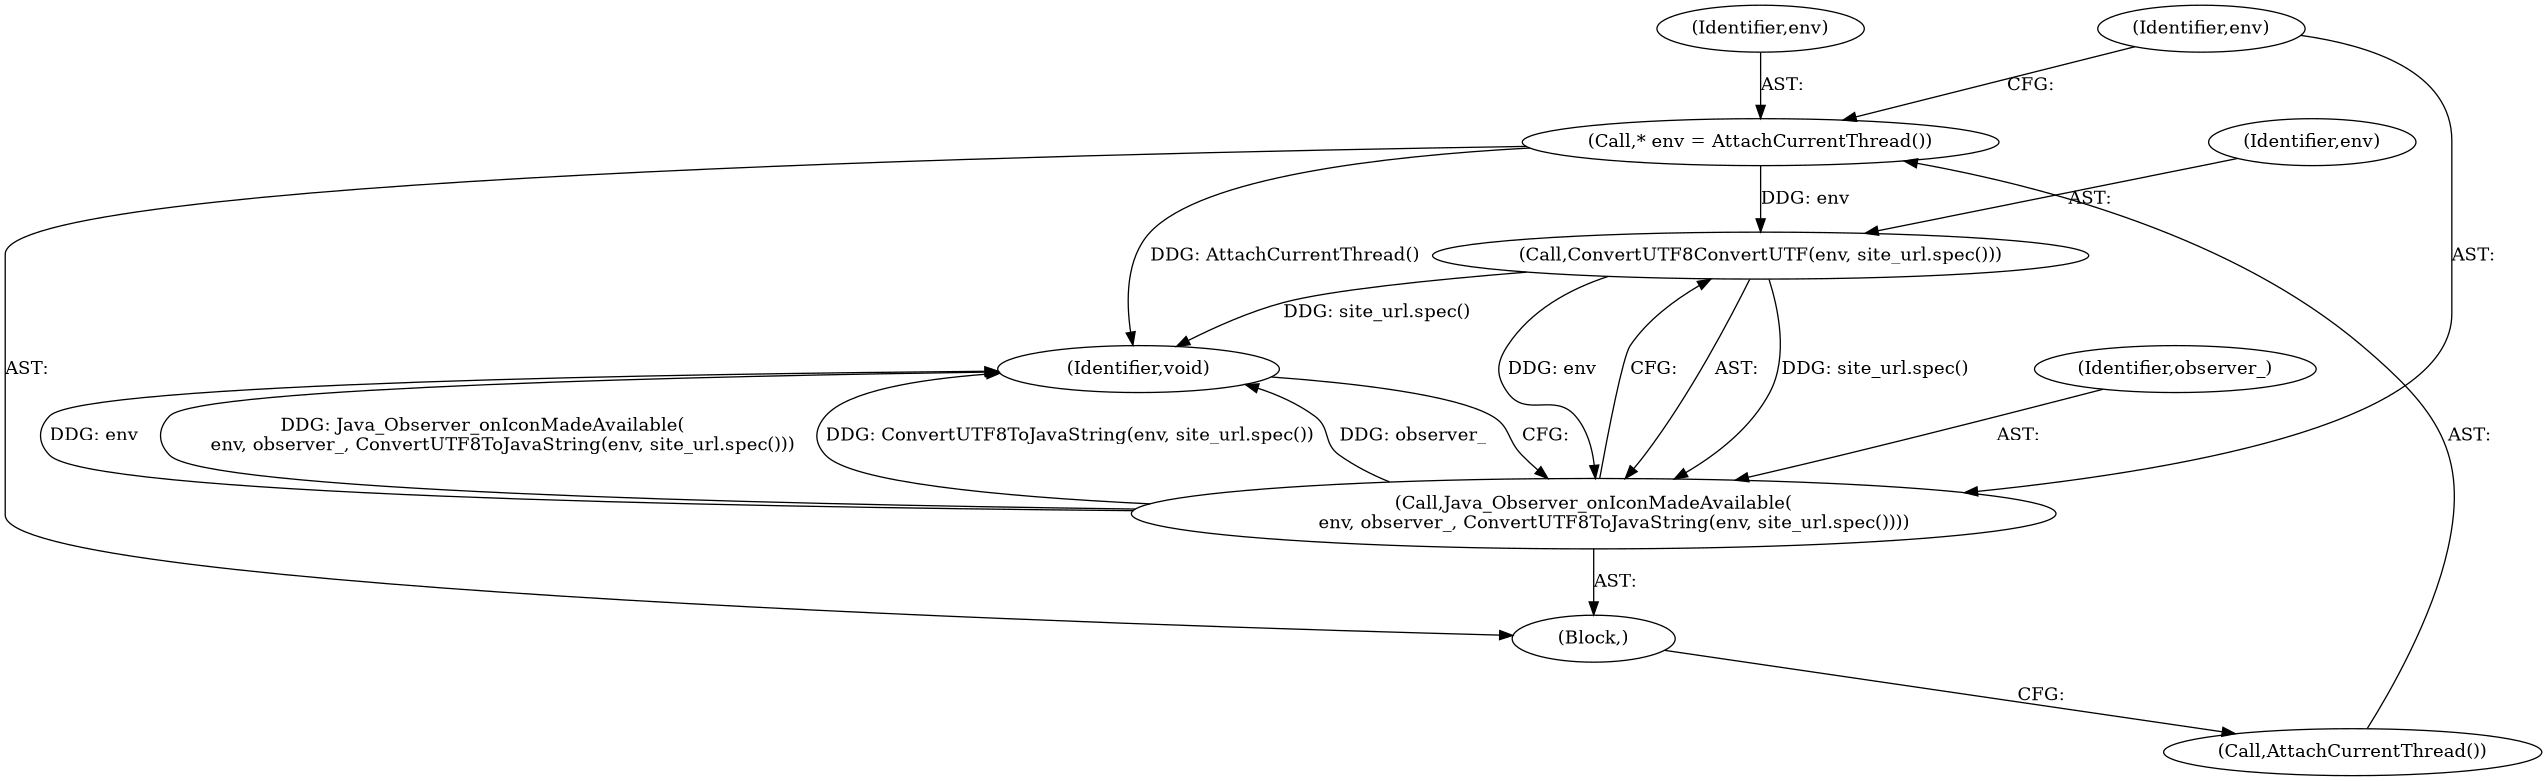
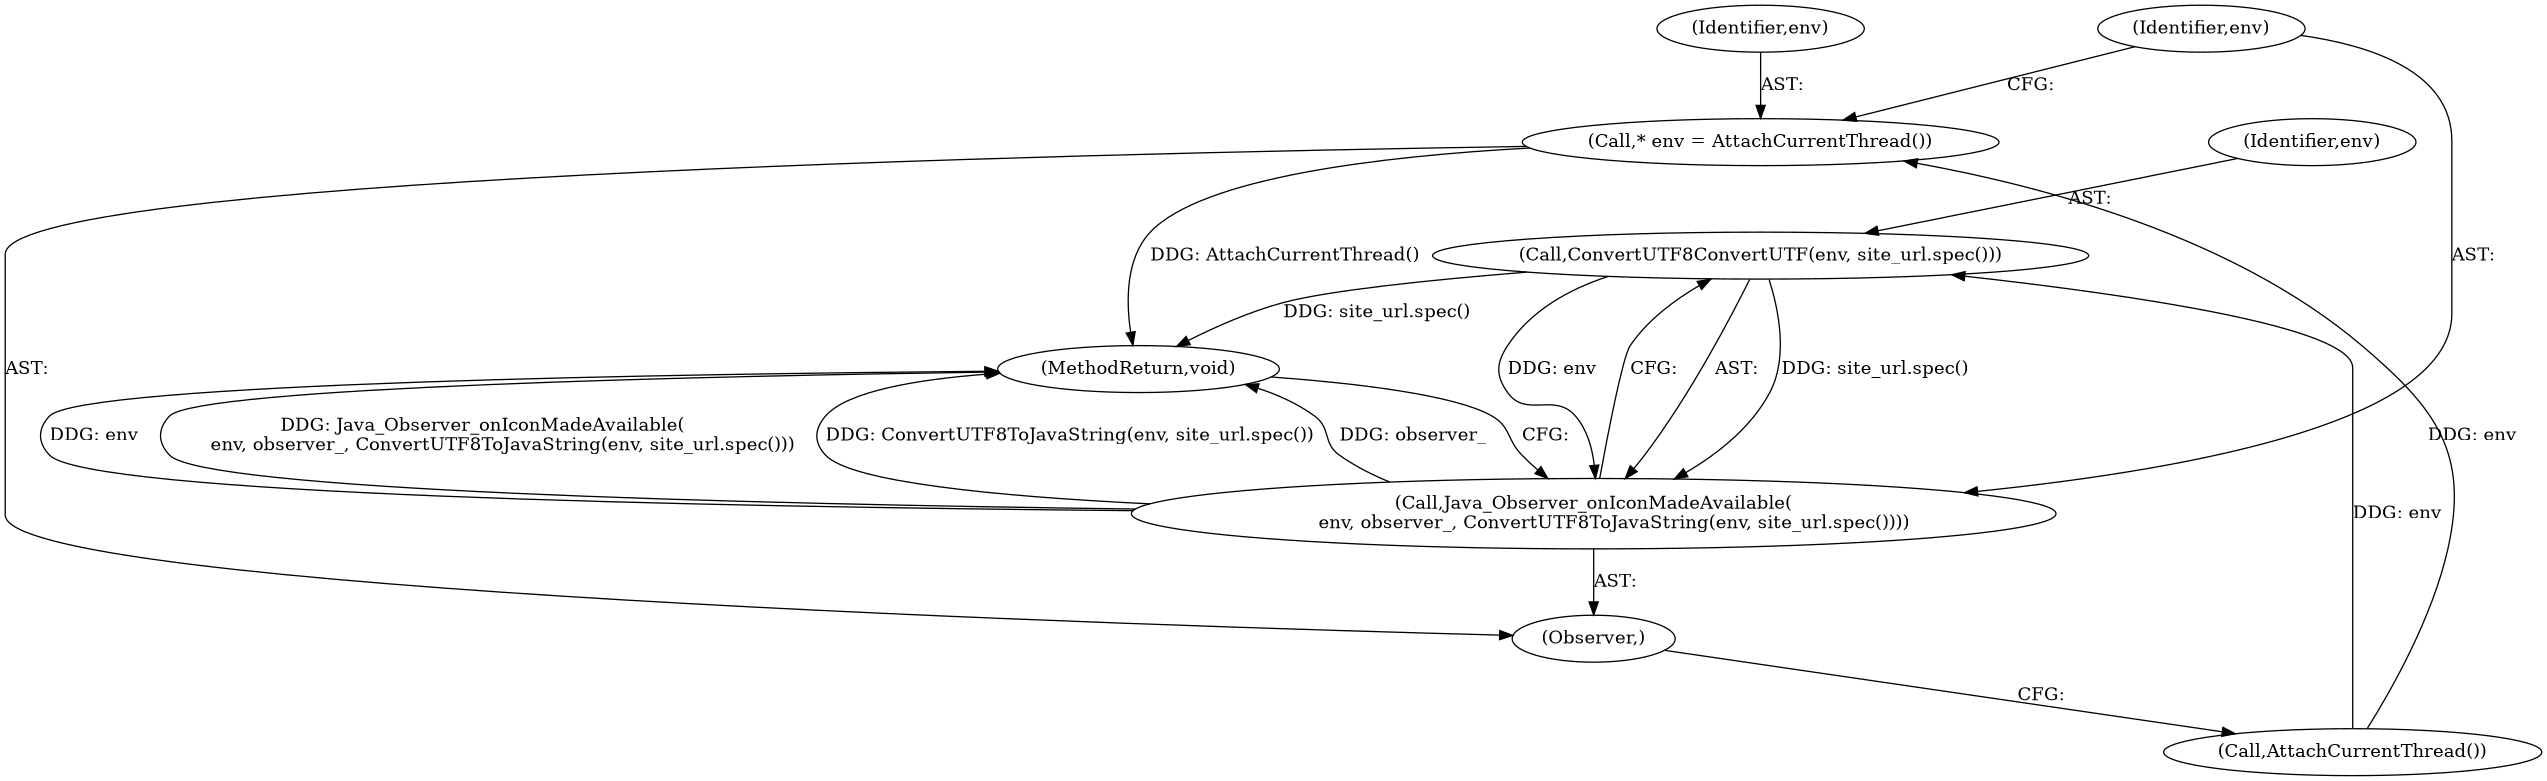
edge "(Call,* env = AttachCurrentThread())" -> "(Call,ConvertUTF8ConvertUTF(env, site_url.spec()))": now "(Call,AttachCurrentThread())" -> "(Call,ConvertUTF8ConvertUTF(env, site_url.spec()))"
node "(Identifier,void)": label "(Identifier,void)" -> "(MethodReturn,void)"
node "(Identifier,observer_)": removed
edge "(Call,AttachCurrentThread())" -> "(Call,* env = AttachCurrentThread())": label "AST: " -> "DDG: env"
node "(Block,)": label "(Block,)" -> "(Observer,)"
